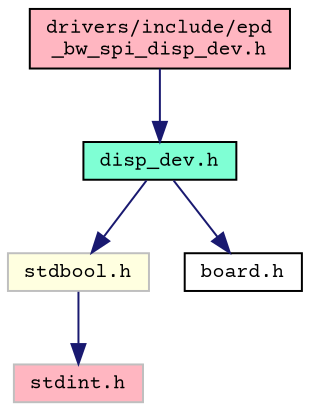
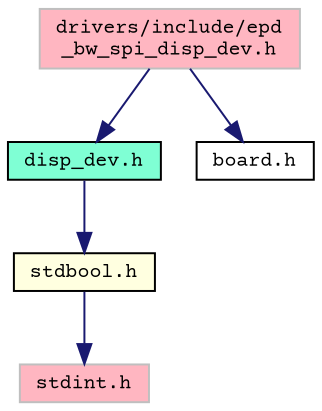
node "drivers/include/epd _bw_spi_disp_dev.h": color black -> grey75
edge "disp_dev.h" -> "board.h": now "drivers/include/epd _bw_spi_disp_dev.h" -> "board.h"
node "stdbool.h": color grey75 -> black
